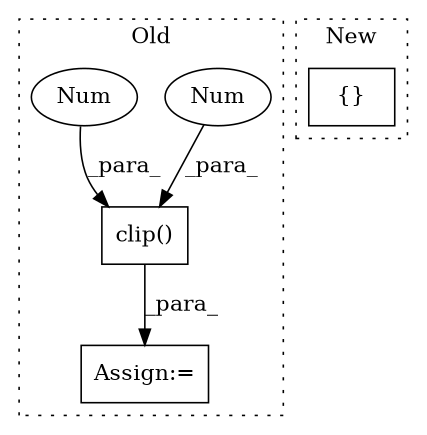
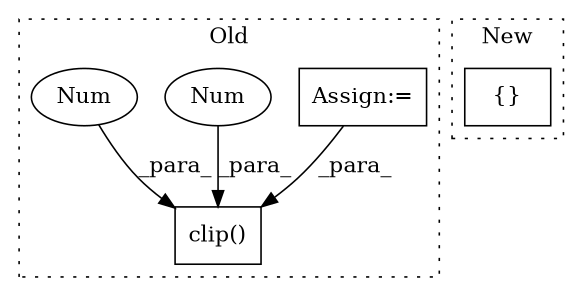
edge "clip()" -> "Assign:=": reversed
